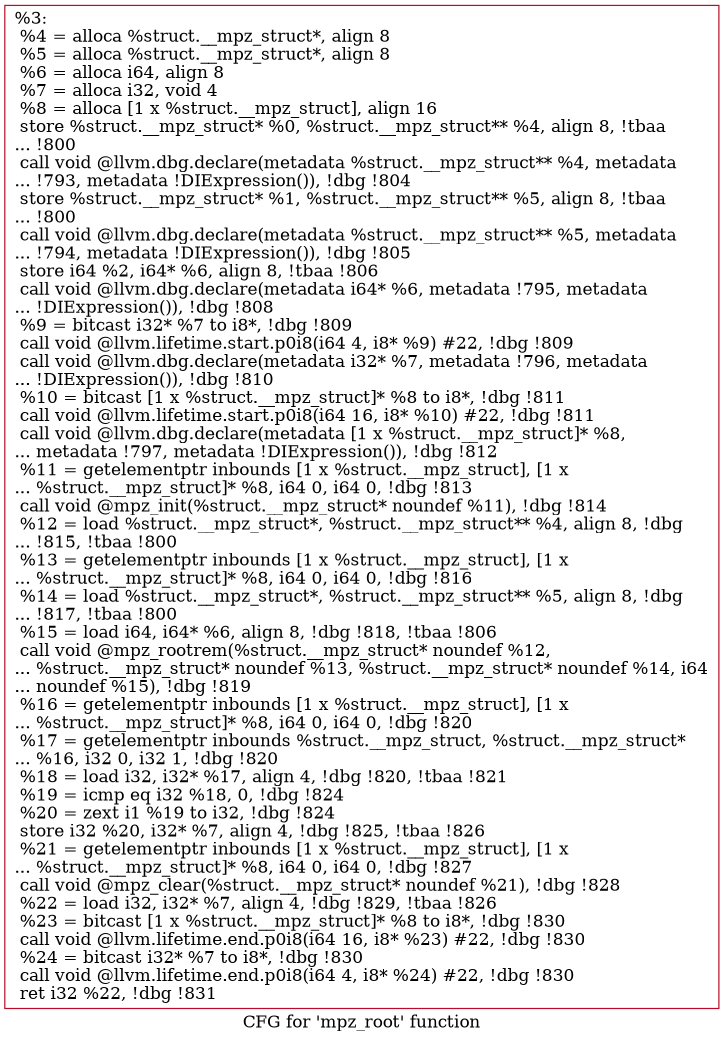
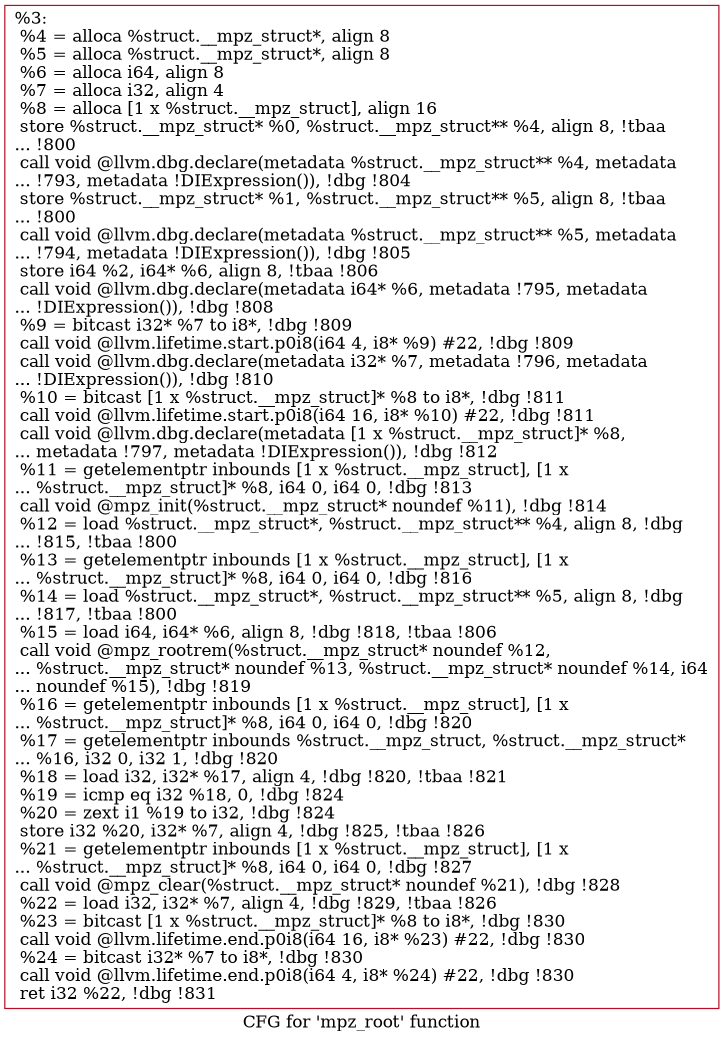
node "%3:": text "%7 = alloca i32, void 4" -> "%7 = alloca i32, align 4"
